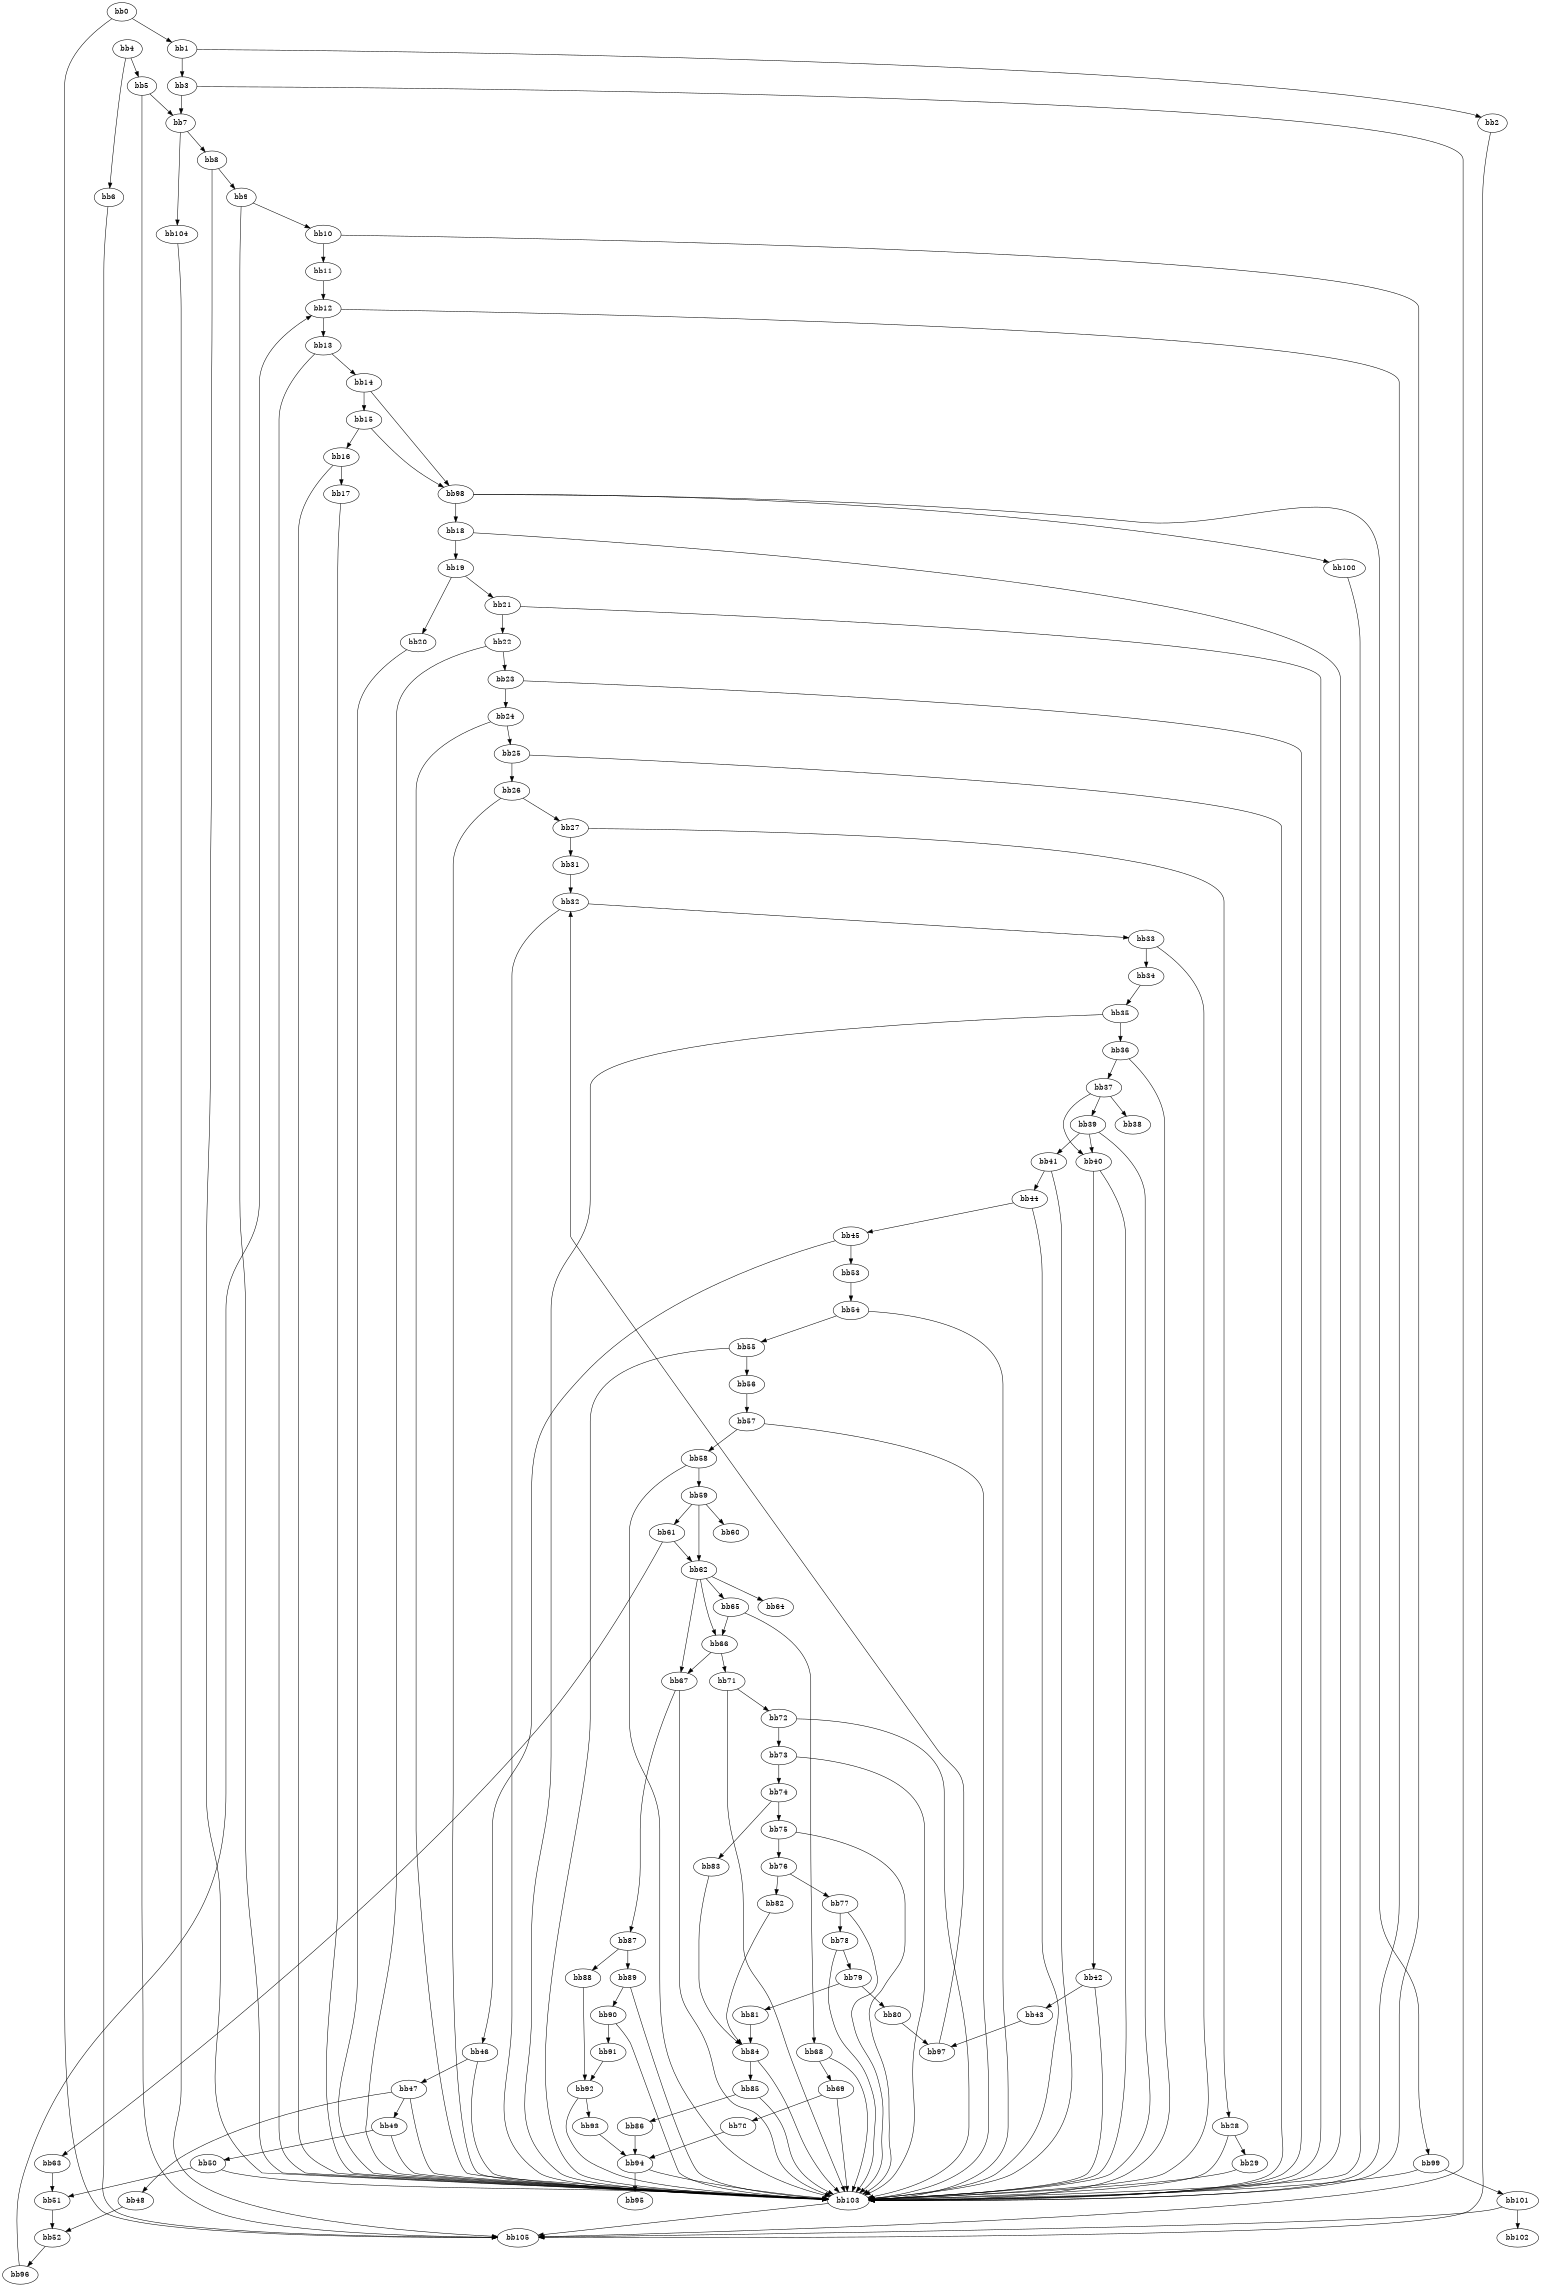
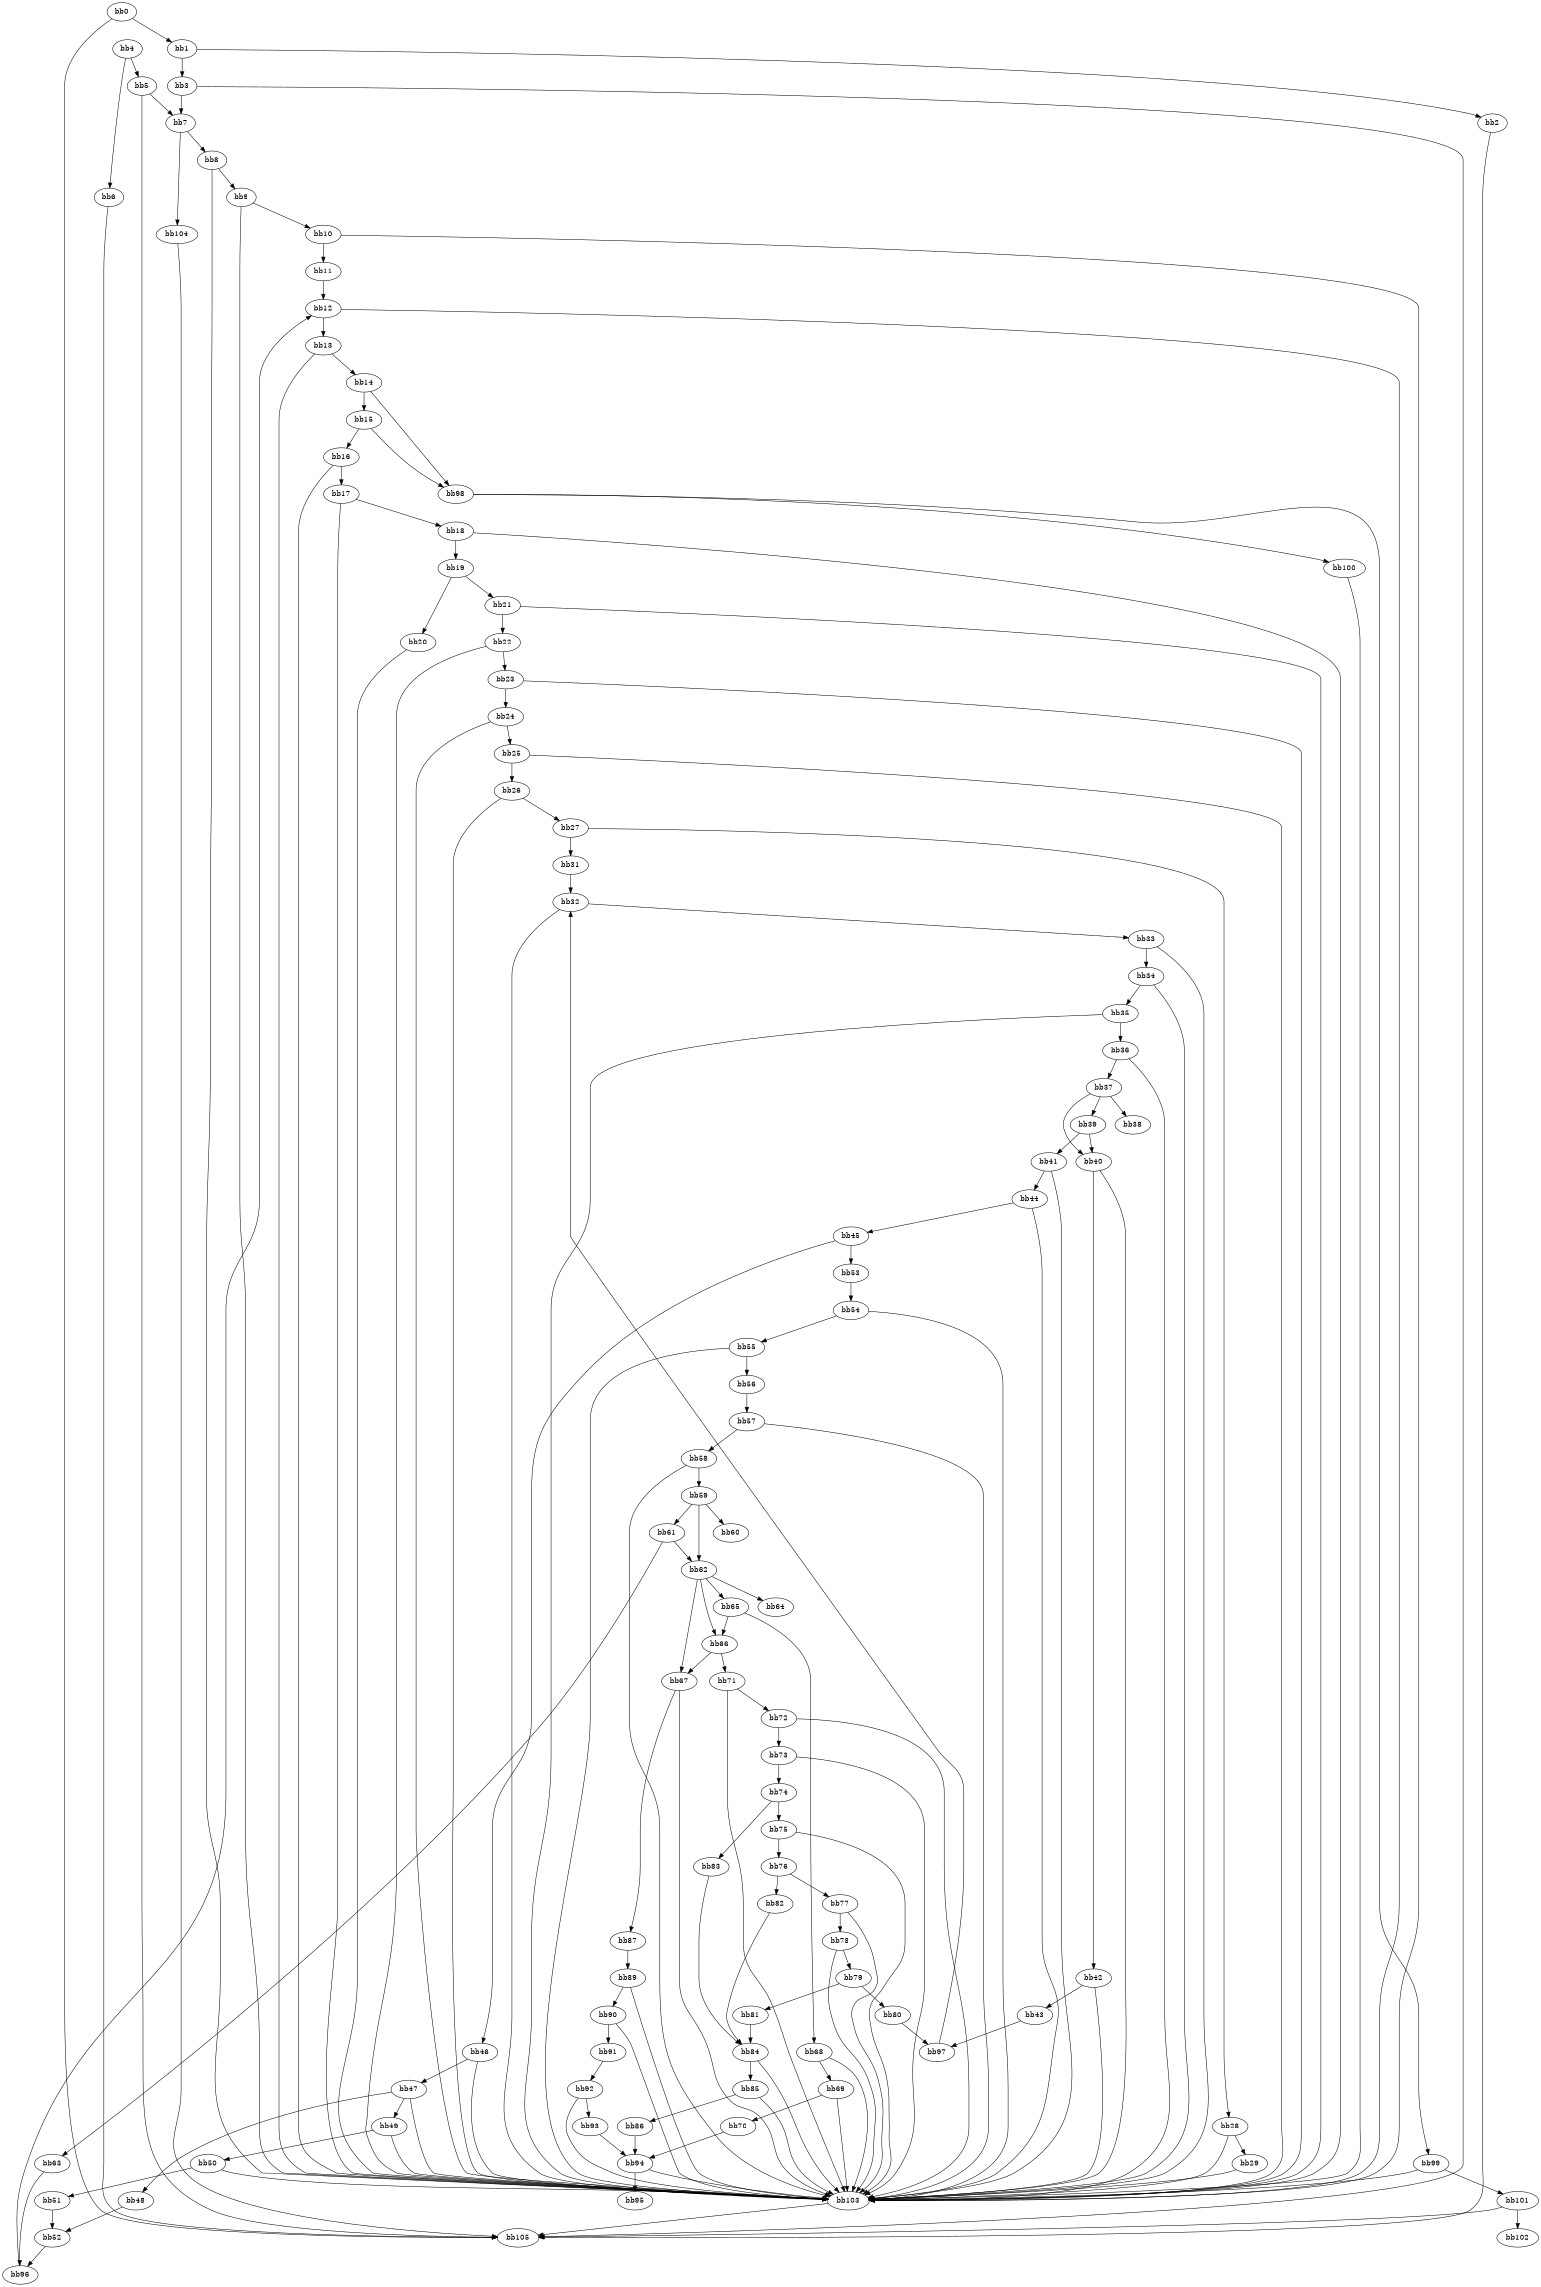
edge "bb98" -> "bb18": now "bb17" -> "bb18"
edge "bb39" -> "bb103": now "bb34" -> "bb103"
node "bb88": removed
edge "bb63" -> "bb51": now "bb63" -> "bb96"
